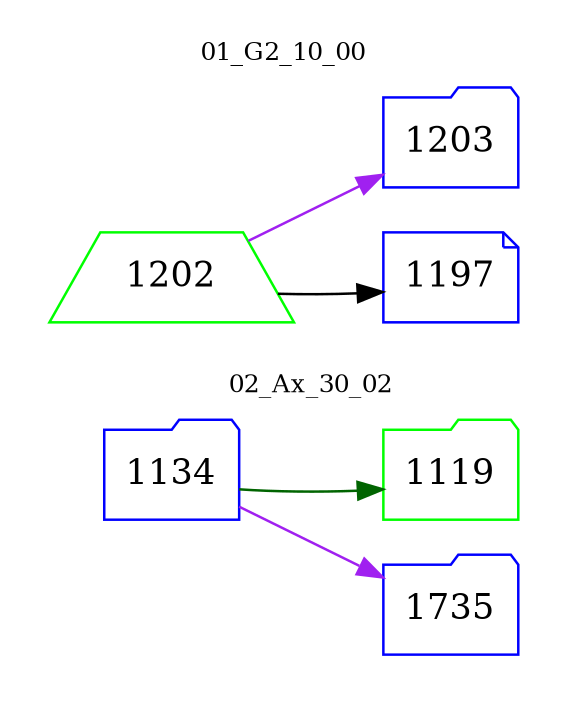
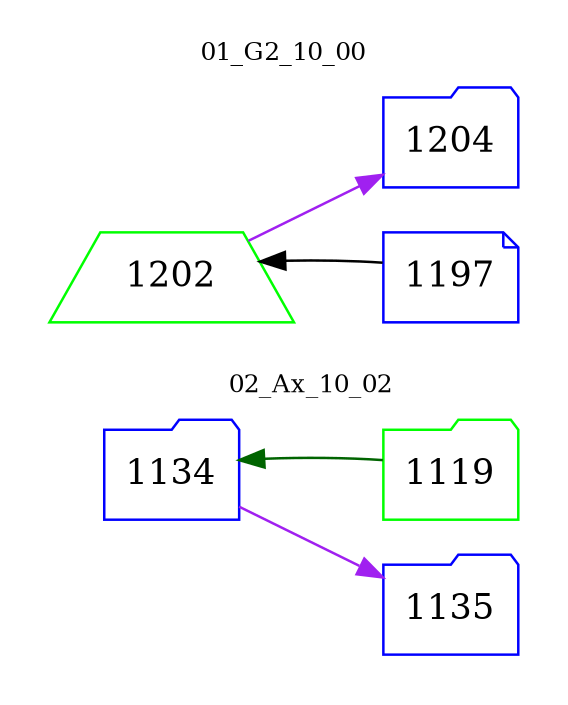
node "1203": label "1203" -> "1204"
edge "1202" -> "1197": reversed
cluster "02_Ax_30_02": label "02_Ax_30_02" -> "02_Ax_10_02"
edge "1134" -> "1119": reversed
node "1735": label "1735" -> "1135"
